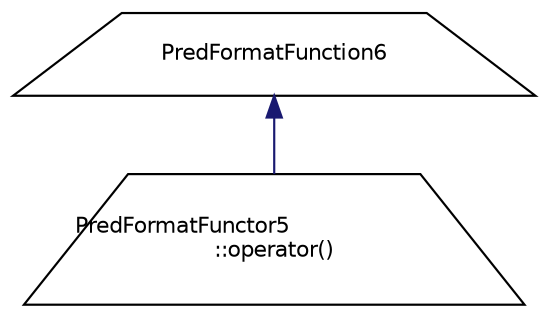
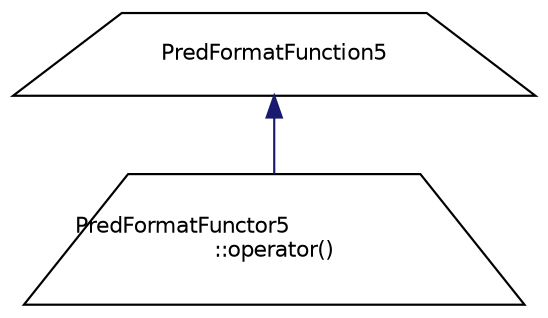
node "PredFormatFunction6": label "PredFormatFunction6" -> "PredFormatFunction5"
